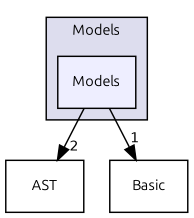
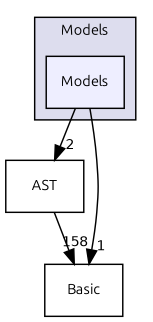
edge "AST" -> "Basic": added
